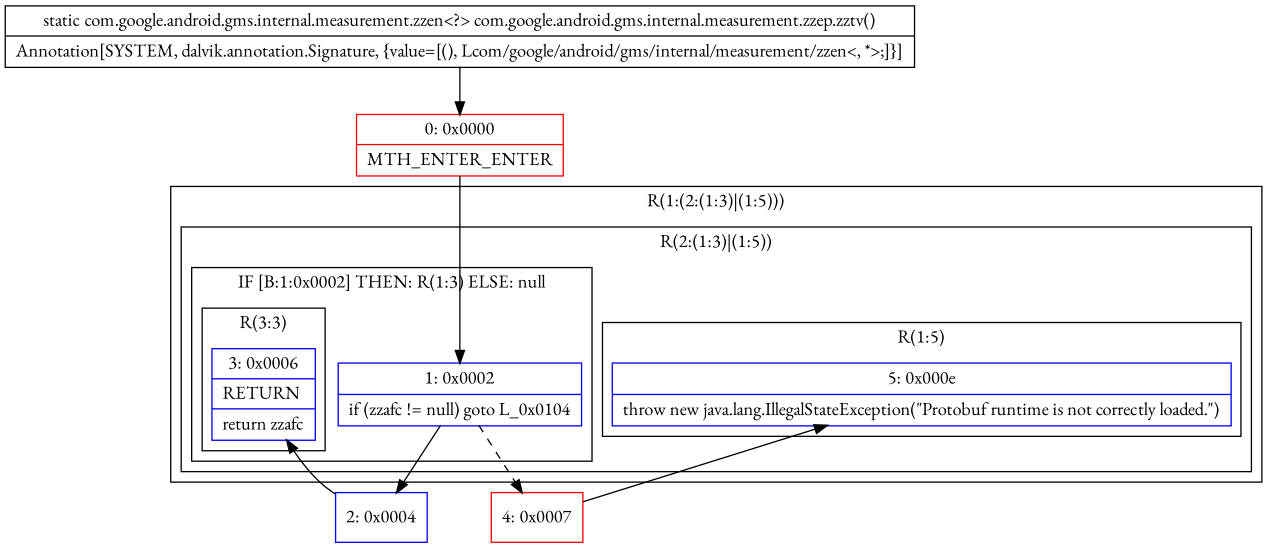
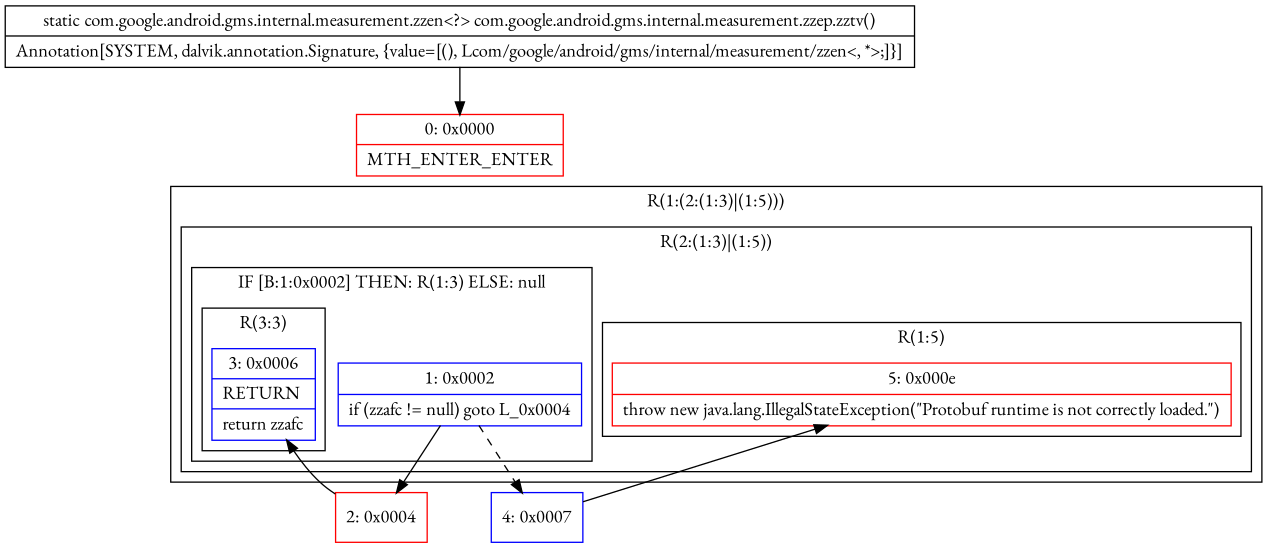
edge "0: 0x0000" -> "1: 0x0002": removed
node "5: 0x000e": color blue -> red
node "1: 0x0002": text "if (zzafc != null) goto L_0x0104" -> "if (zzafc != null) goto L_0x0004"
node "2: 0x0004": color blue -> red
node "4: 0x0007": color red -> blue
